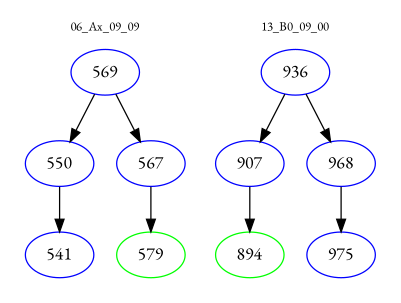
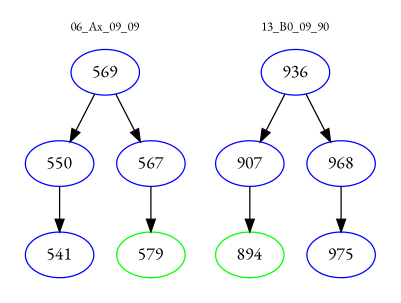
cluster "13_B0_09_00": label "13_B0_09_00" -> "13_B0_09_90"
